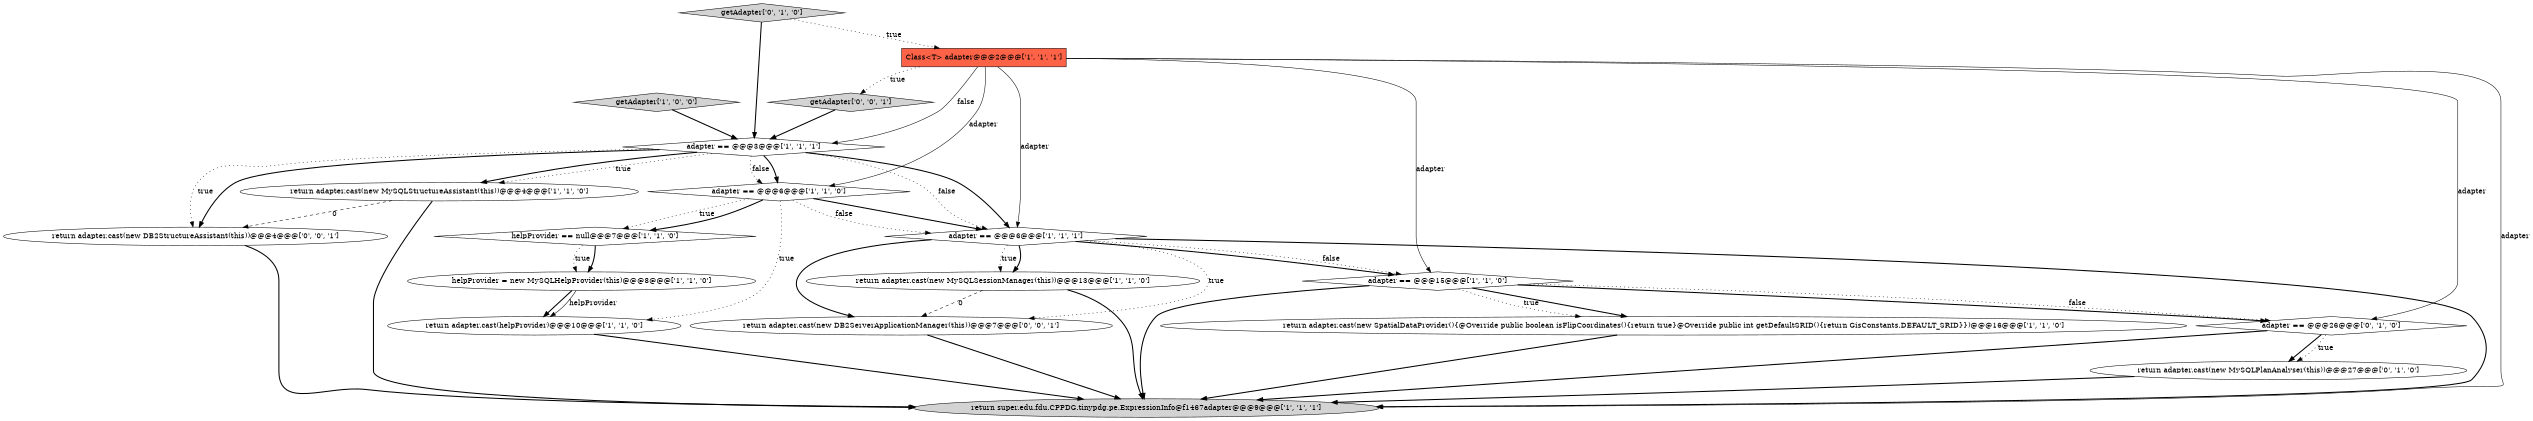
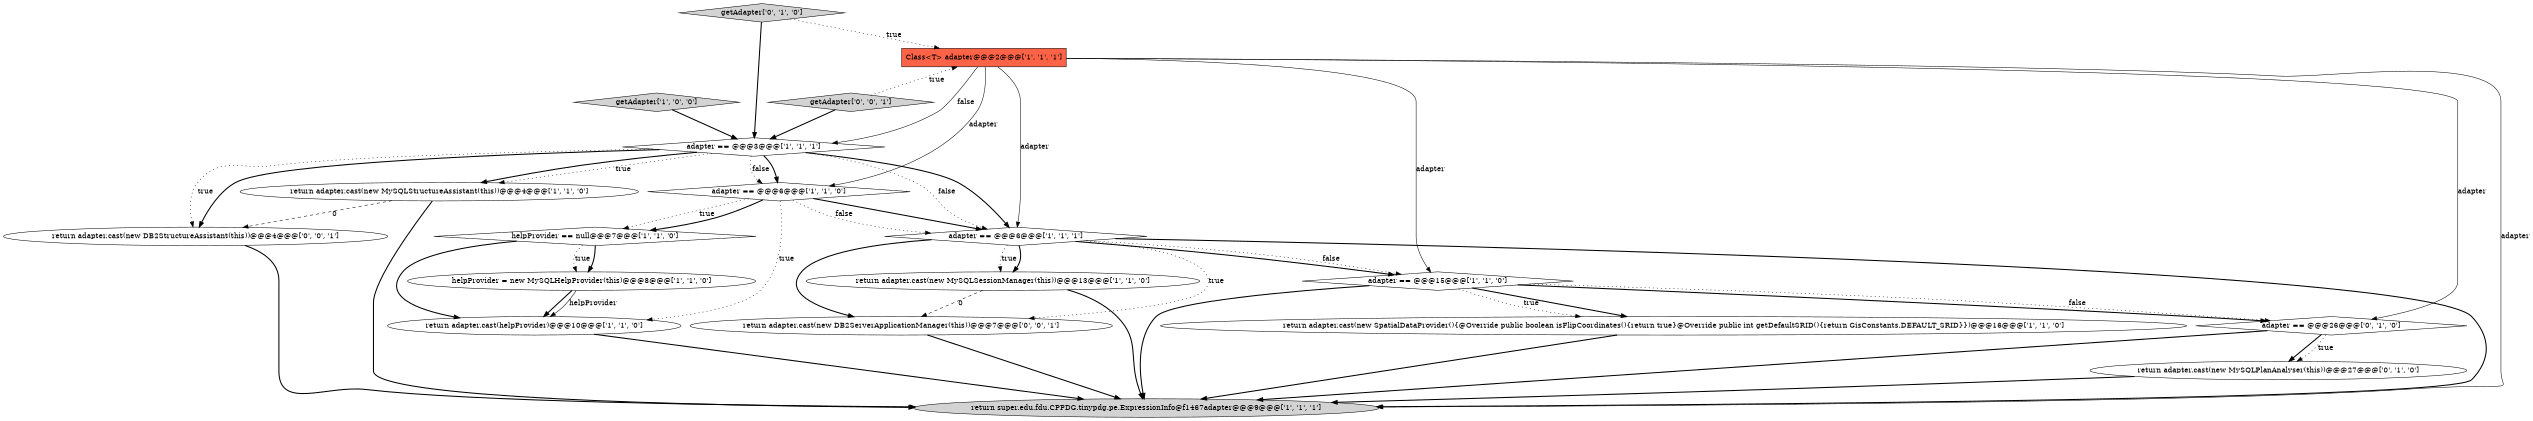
edge "Class<T> adapter@@@2@@@['1', '1', '1']" -> "getAdapter['0', '0', '1']": reversed
edge "helpProvider == null@@@7@@@['1', '1', '0']" -> "return adapter.cast(helpProvider)@@@10@@@['1', '1', '0']": added
